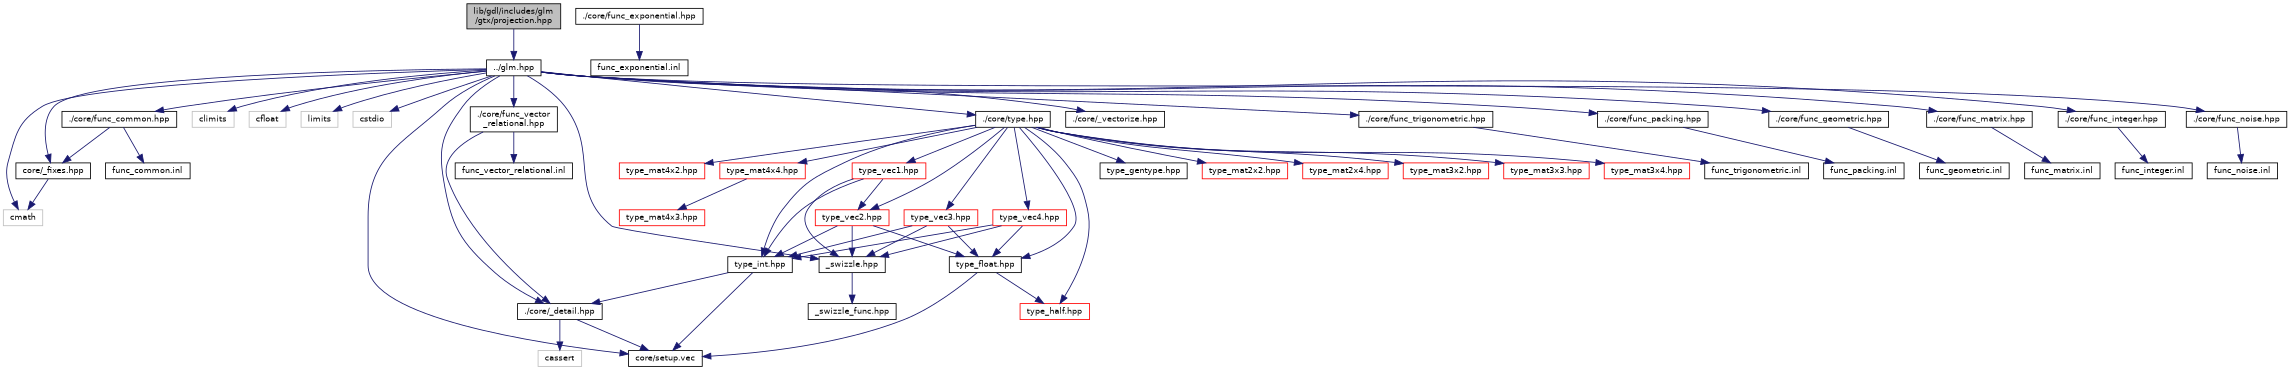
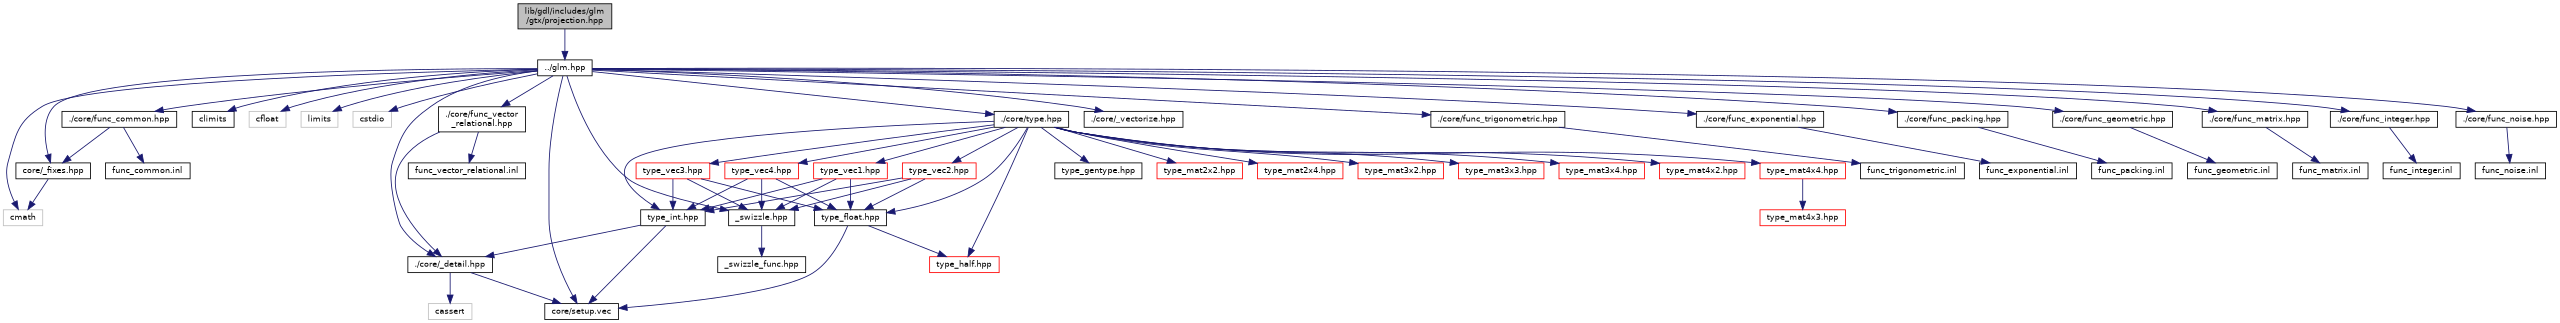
edge "../glm.hpp" -> "./core/func_exponential.hpp": added
node "climits": color grey75 -> black
edge "type_vec1.hpp" -> "type_vec2.hpp": now "type_vec1.hpp" -> "type_float.hpp"
